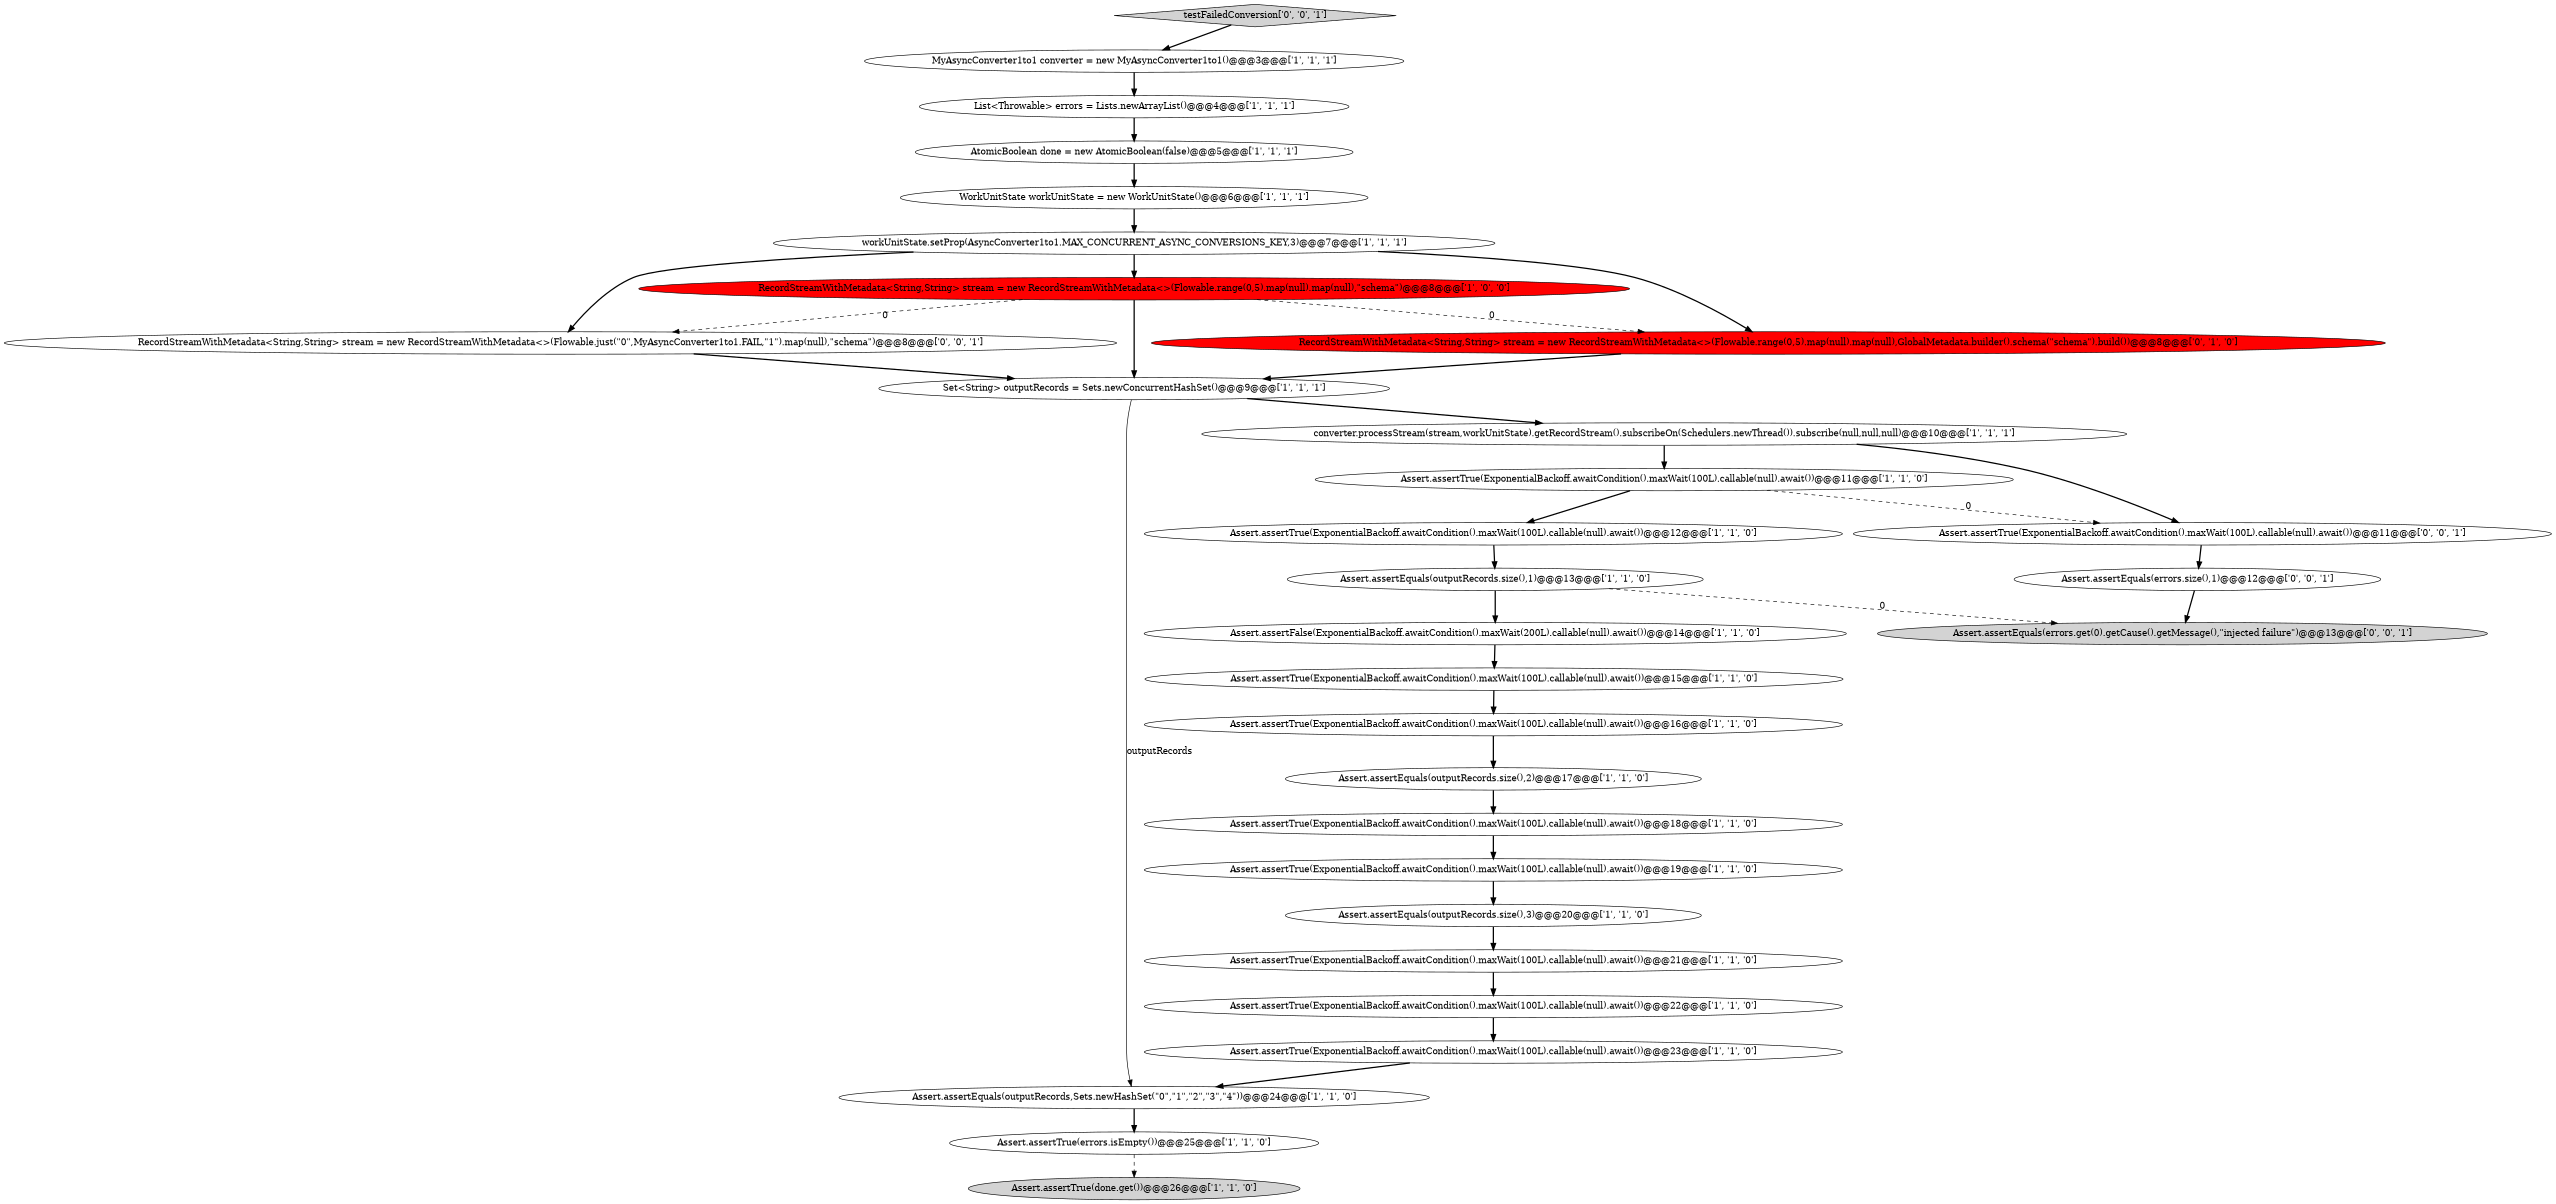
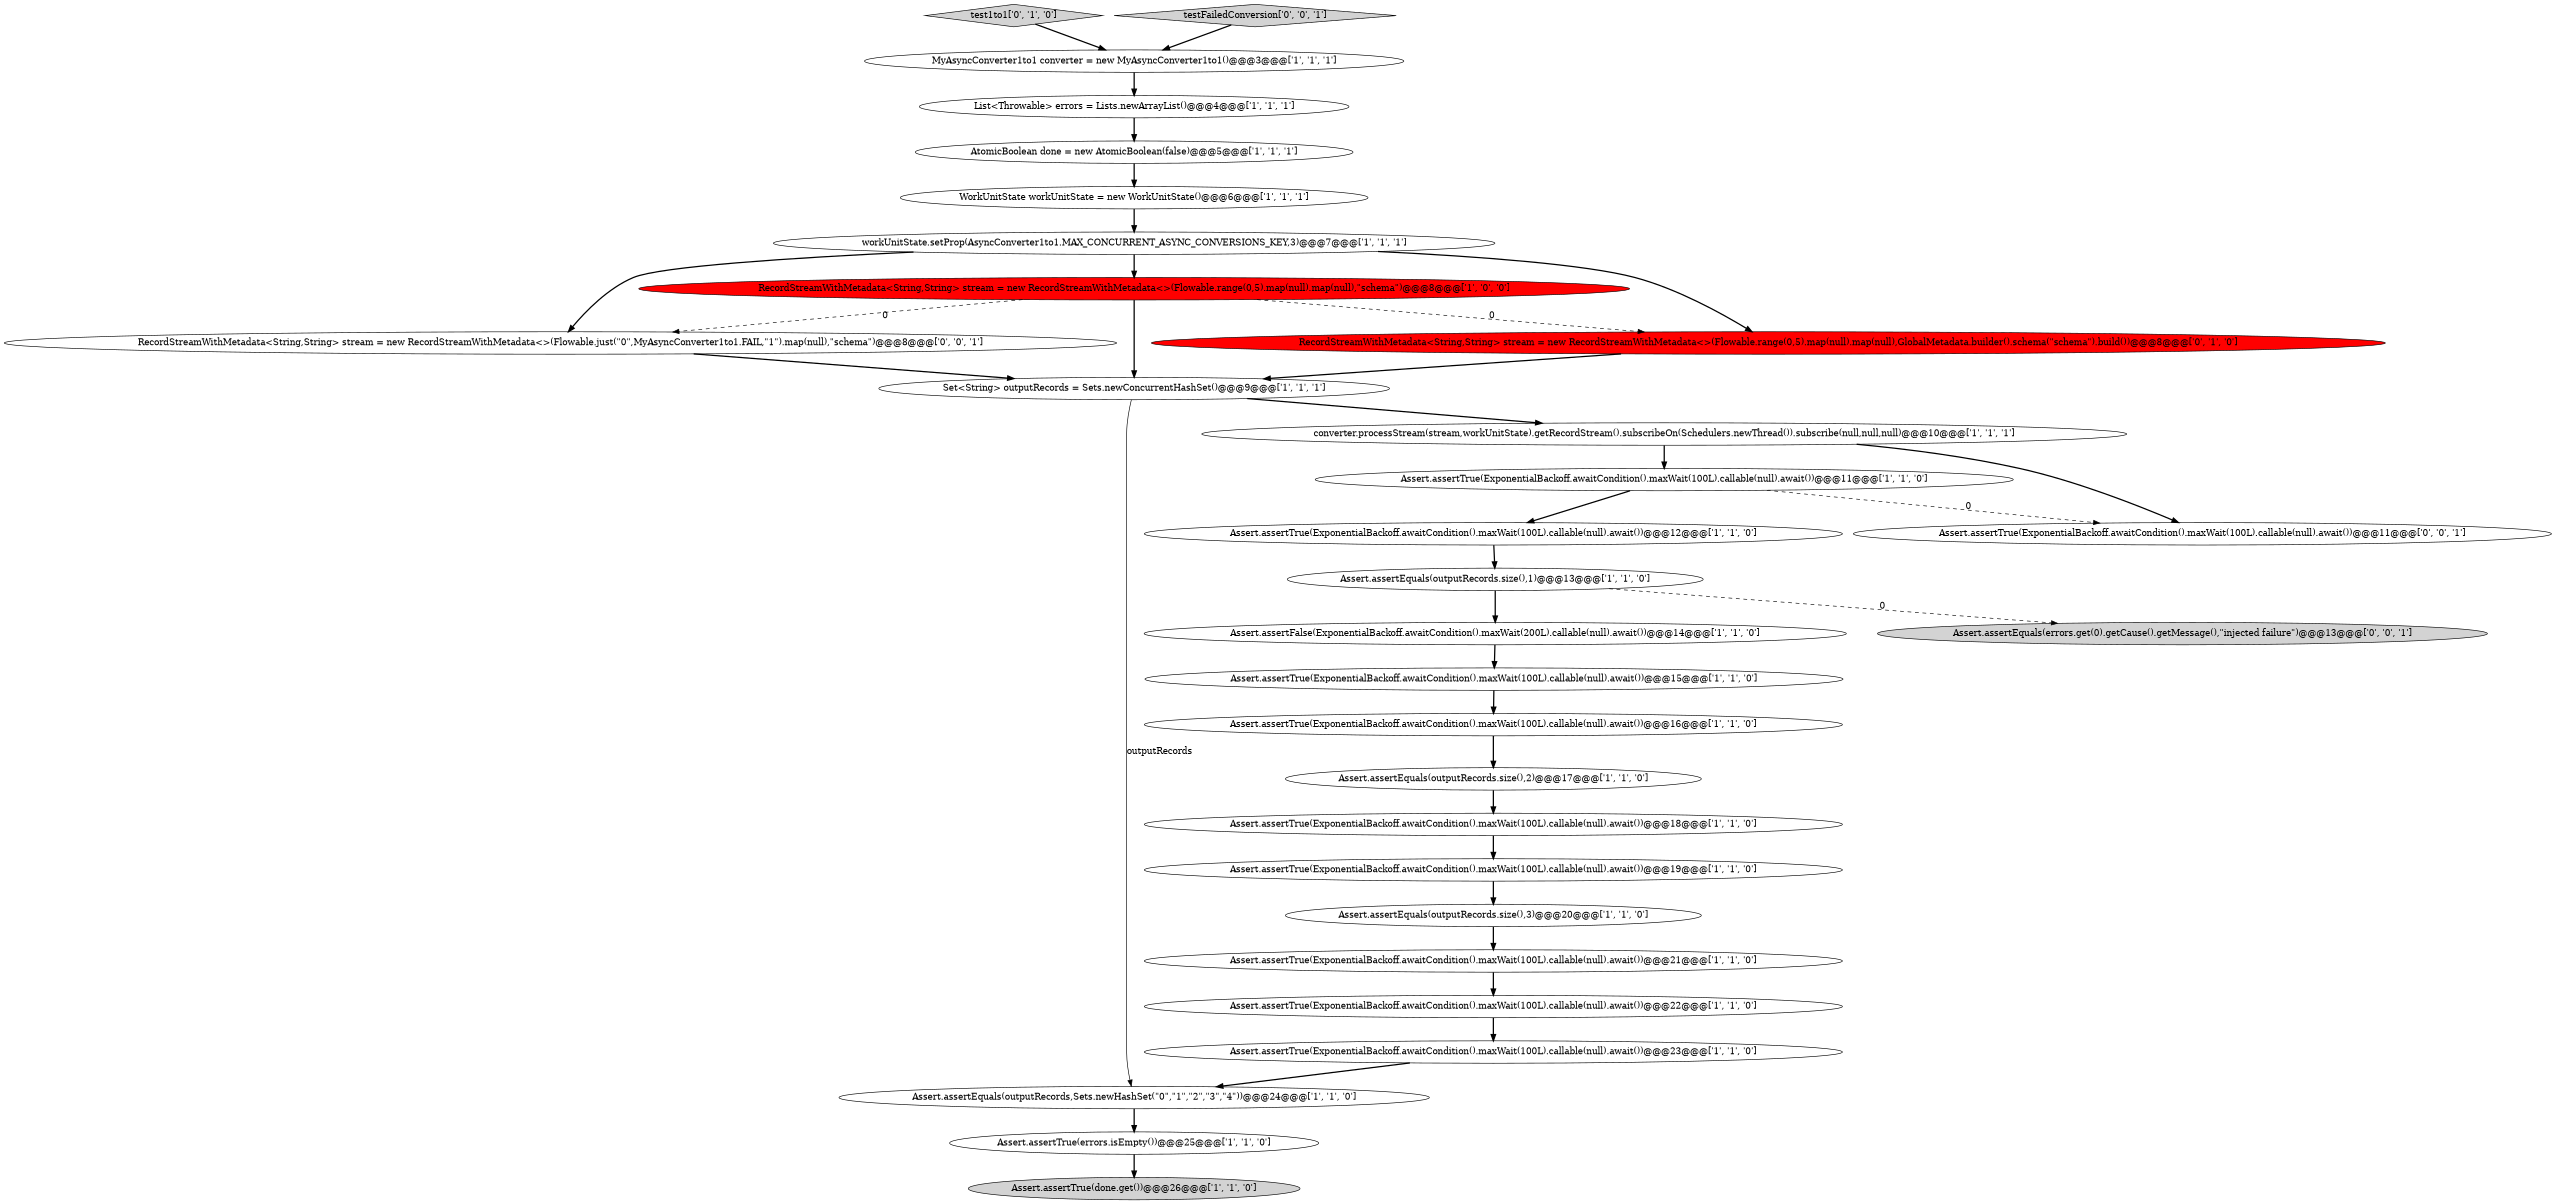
node "test1to1['0', '1', '0']": added
node "Assert.assertEquals(errors.size(),1)@@@12@@@['0', '0', '1']": removed
edge "Assert.assertTrue(errors.isEmpty())@@@25@@@['1', '1', '0']" -> "Assert.assertTrue(done.get())@@@26@@@['1', '1', '0']": style dashed -> bold
